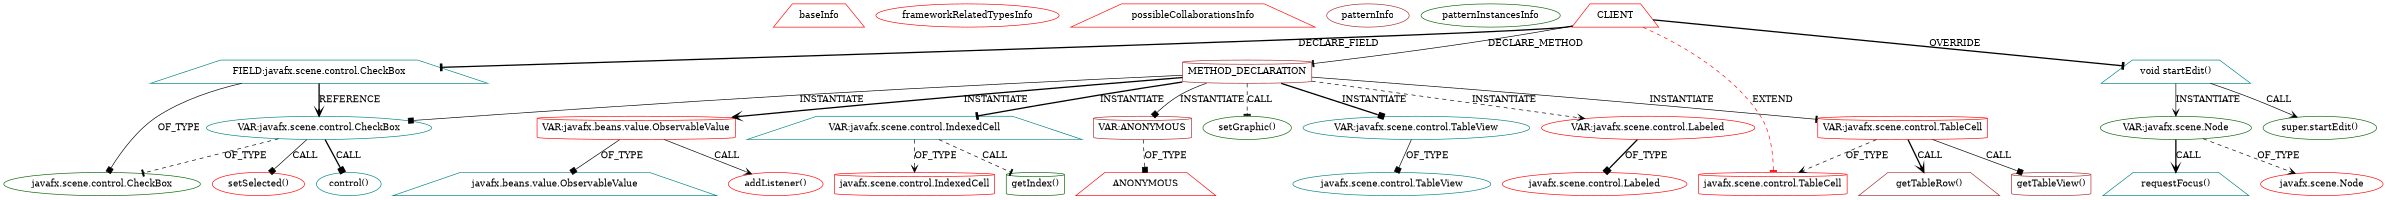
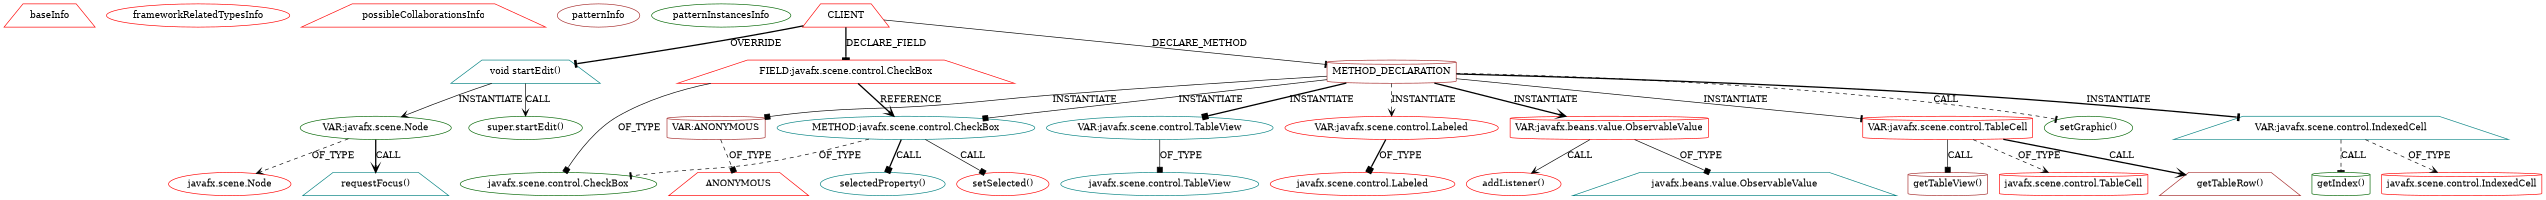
node "FIELD:javafx.scene.control.CheckBox": color teal -> red
edge "CLIENT" -> "javafx.scene.control.TableCell": removed, label "EXTEND"
node "VAR:javafx.scene.control.CheckBox": label "VAR:javafx.scene.control.CheckBox" -> "METHOD:javafx.scene.control.CheckBox"
node "control()": label "control()" -> "selectedProperty()"
